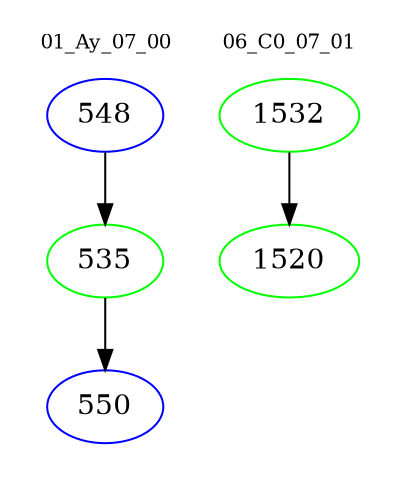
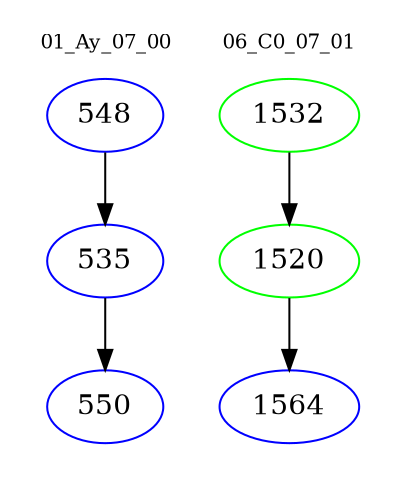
node "535": color green -> blue
node "1564": added
